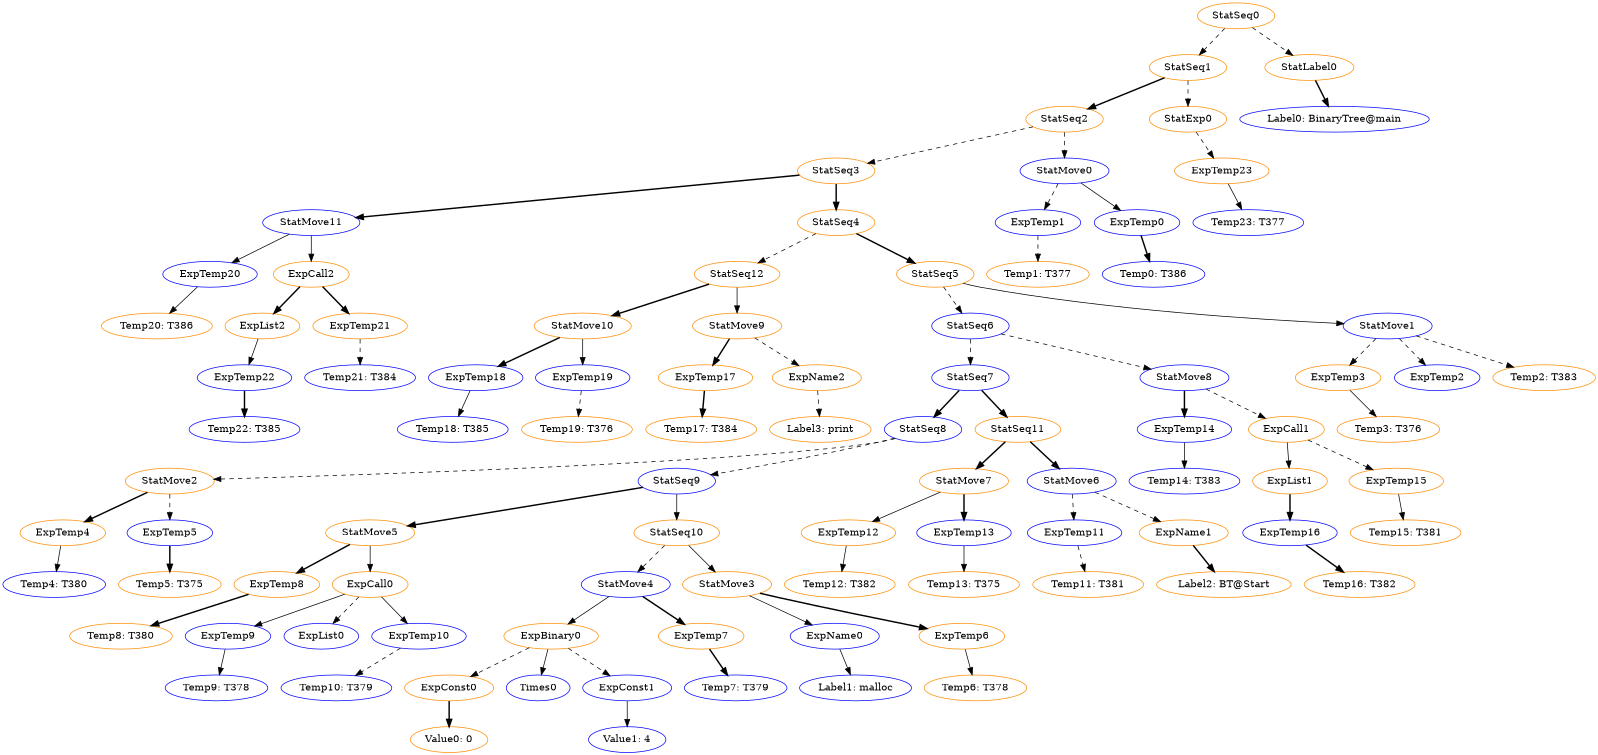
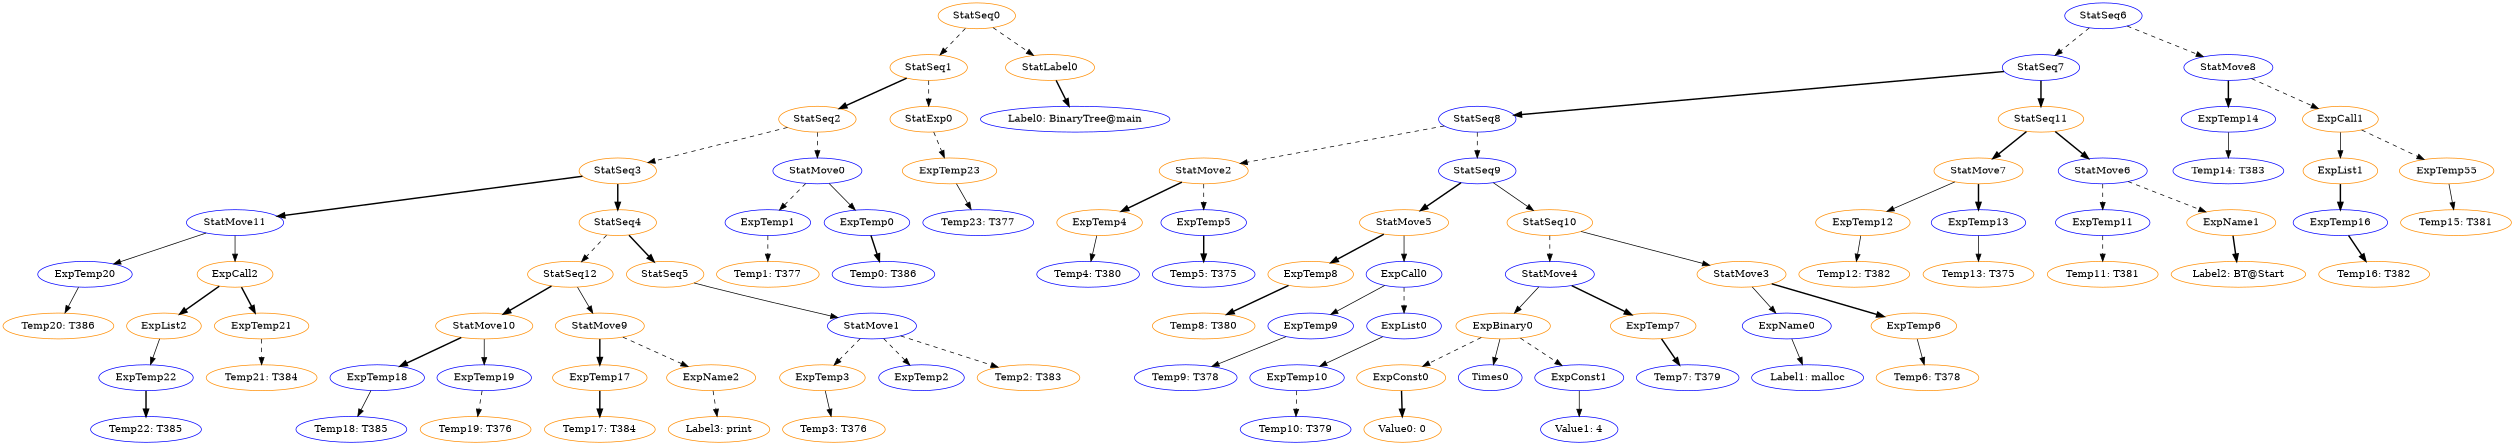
edge "StatSeq5" -> "StatSeq6": removed
node "Temp21: T384": color blue -> darkorange
node "ExpTemp15": label "ExpTemp15" -> "ExpTemp55"
node "Temp5: T375": color darkorange -> blue
node "ExpCall0": color darkorange -> blue
edge "ExpCall0" -> "ExpTemp10": now "ExpList0" -> "ExpTemp10"
